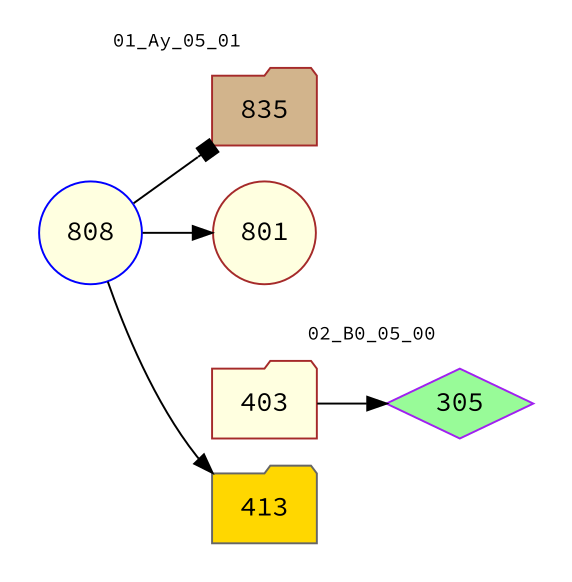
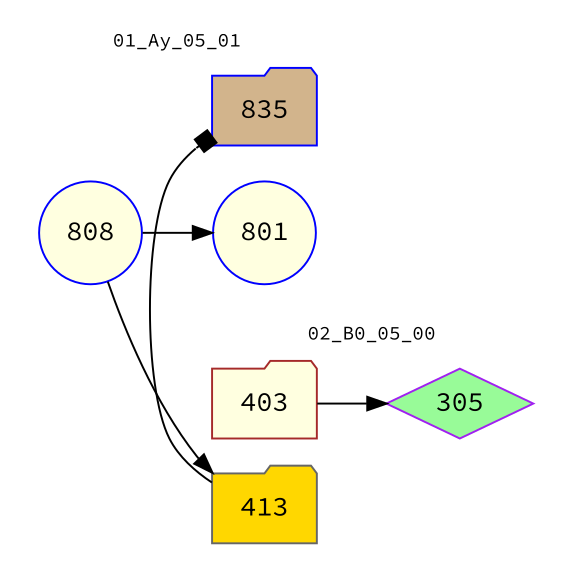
node "835": color brown -> blue
edge "808" -> "835": now "413" -> "835"
node "801": color brown -> blue
